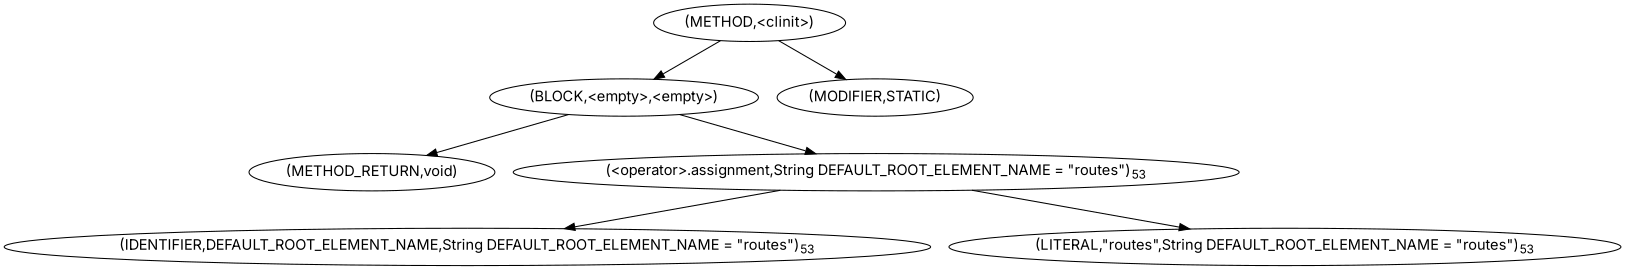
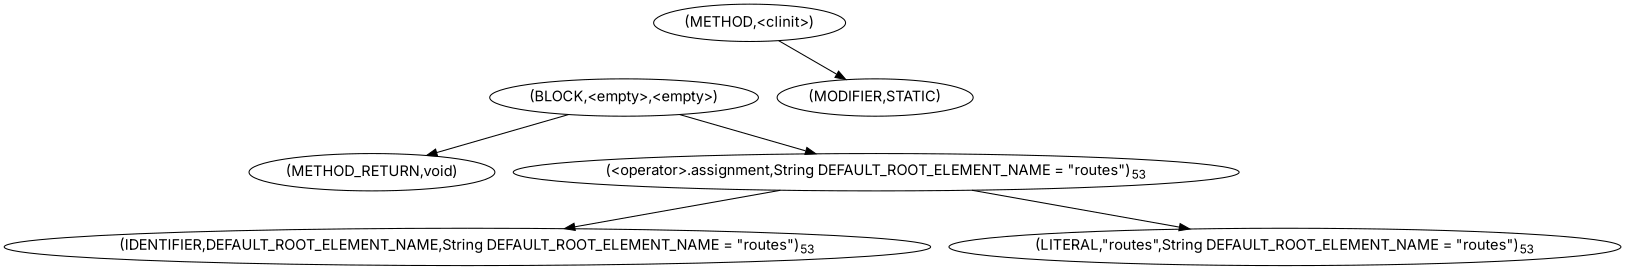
edge "(METHOD,<clinit>)" -> "(BLOCK,<empty>,<empty>)": removed
